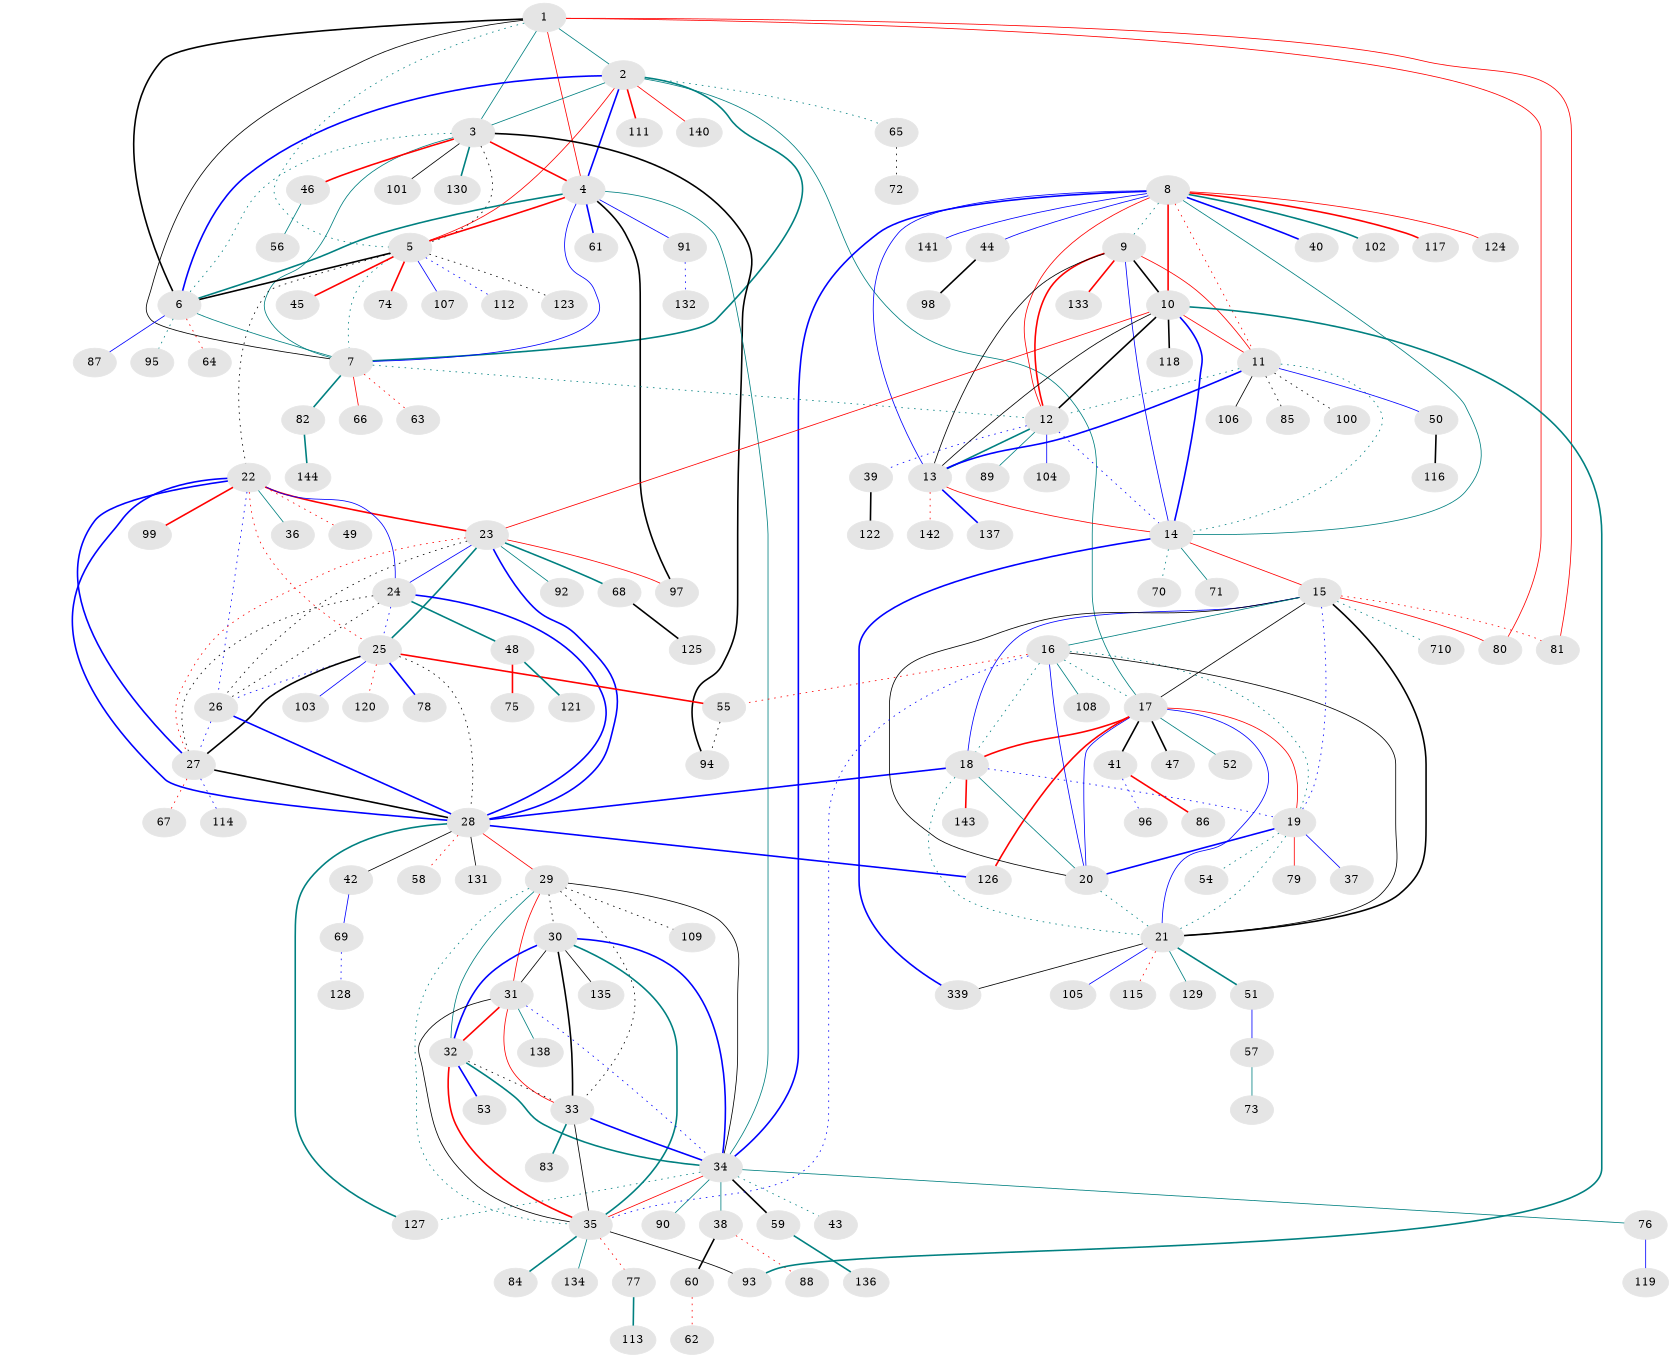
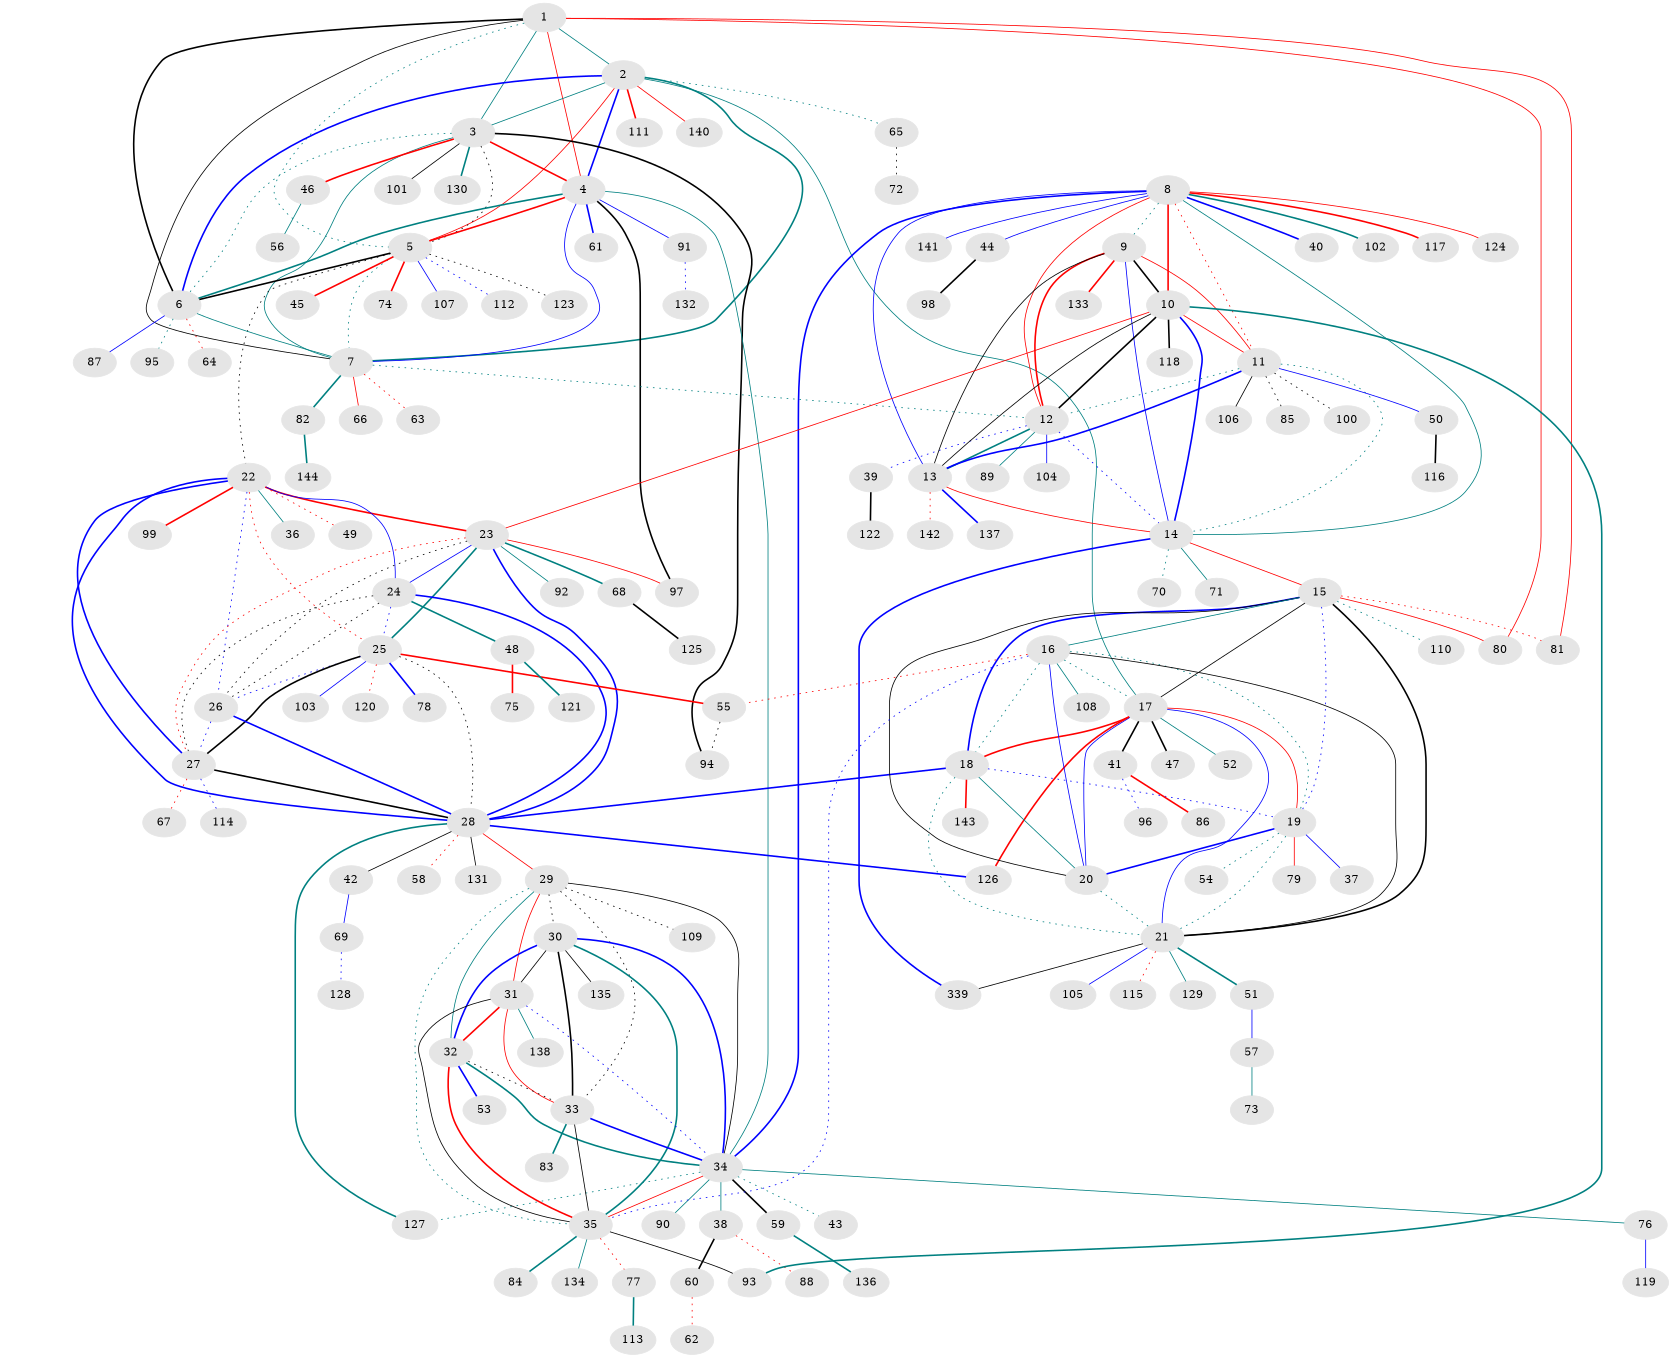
edge "15" -- "18": style solid -> bold
node "710": label "710" -> "110"
